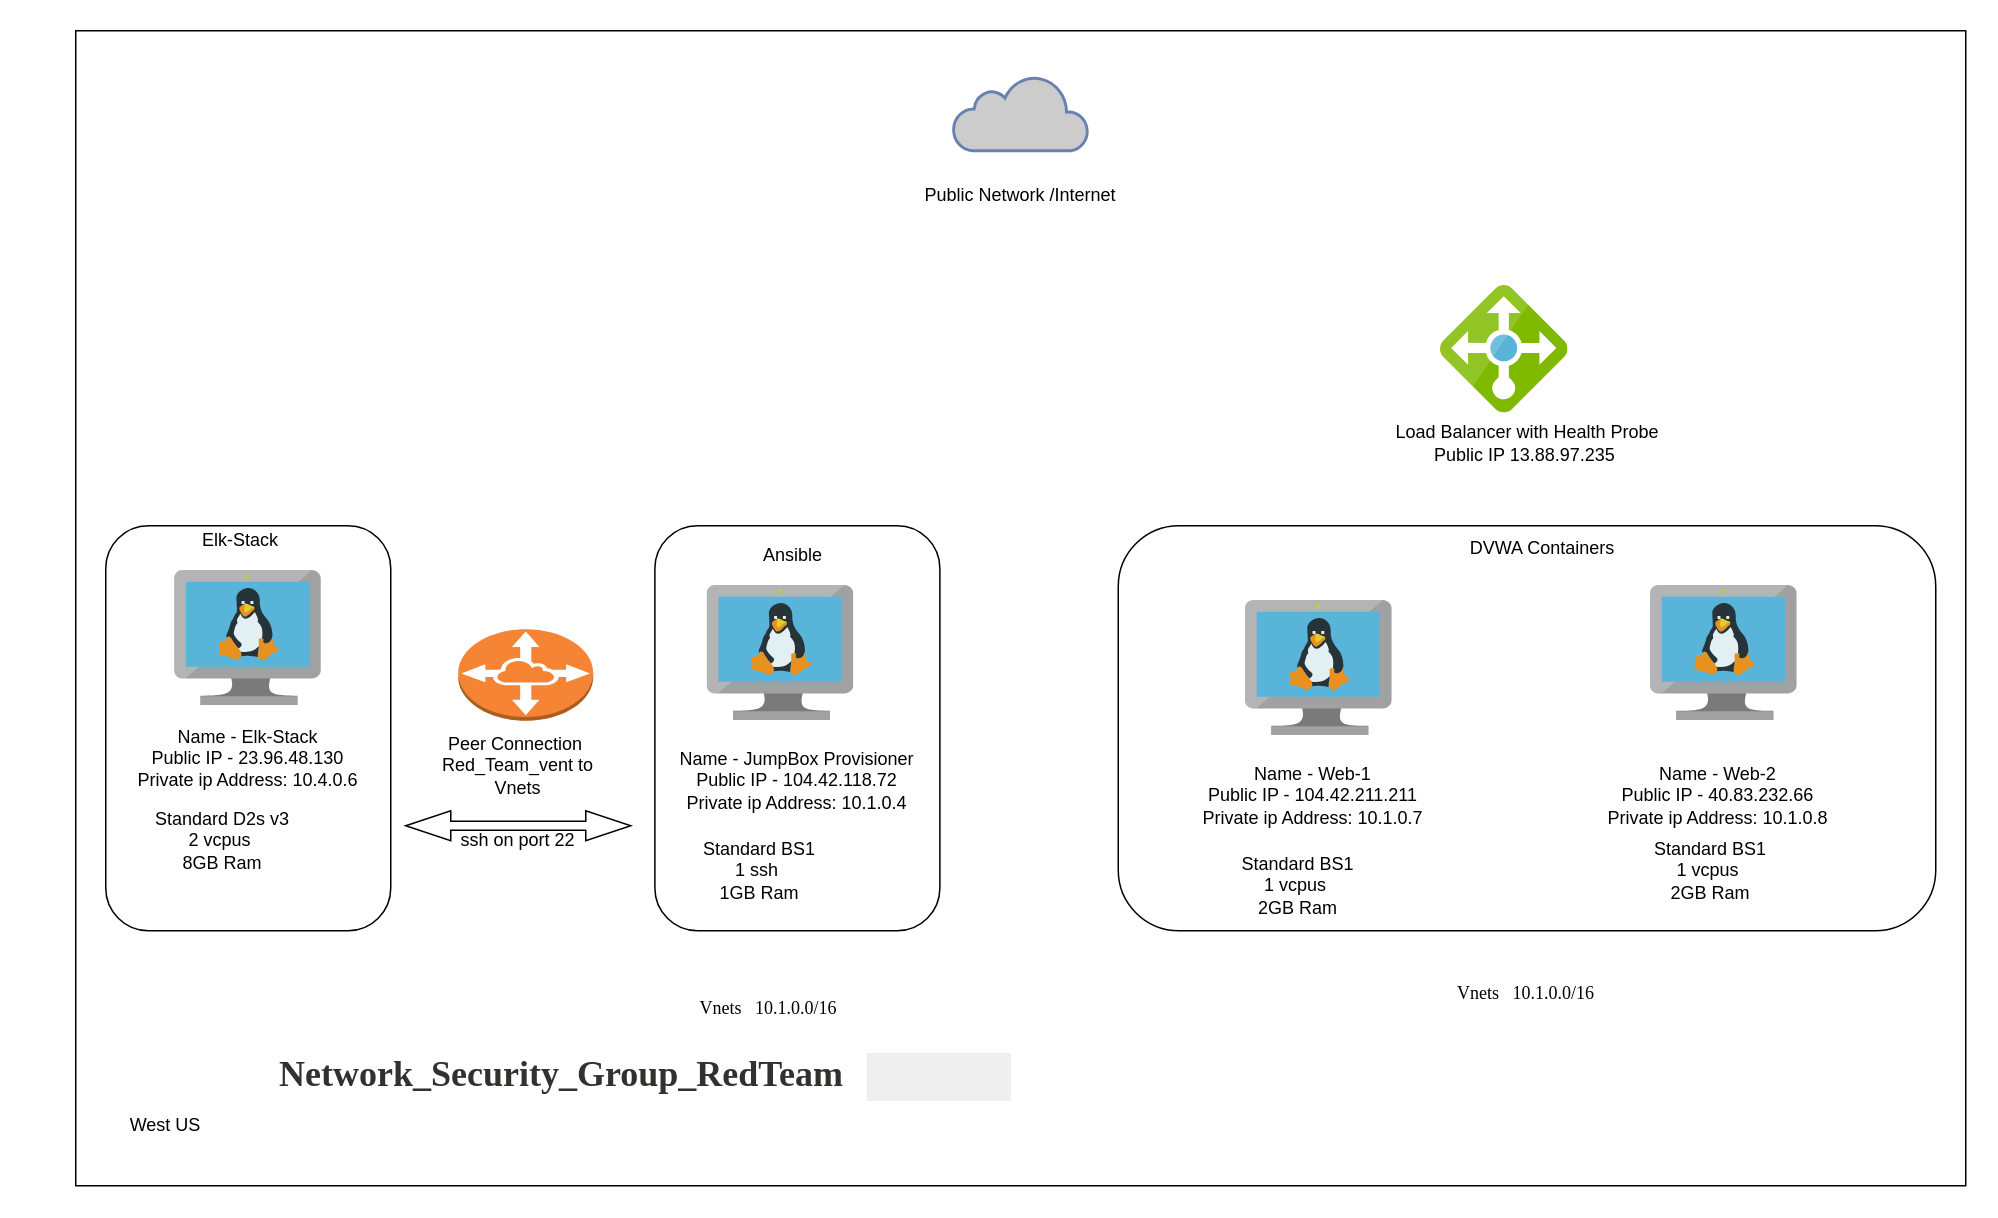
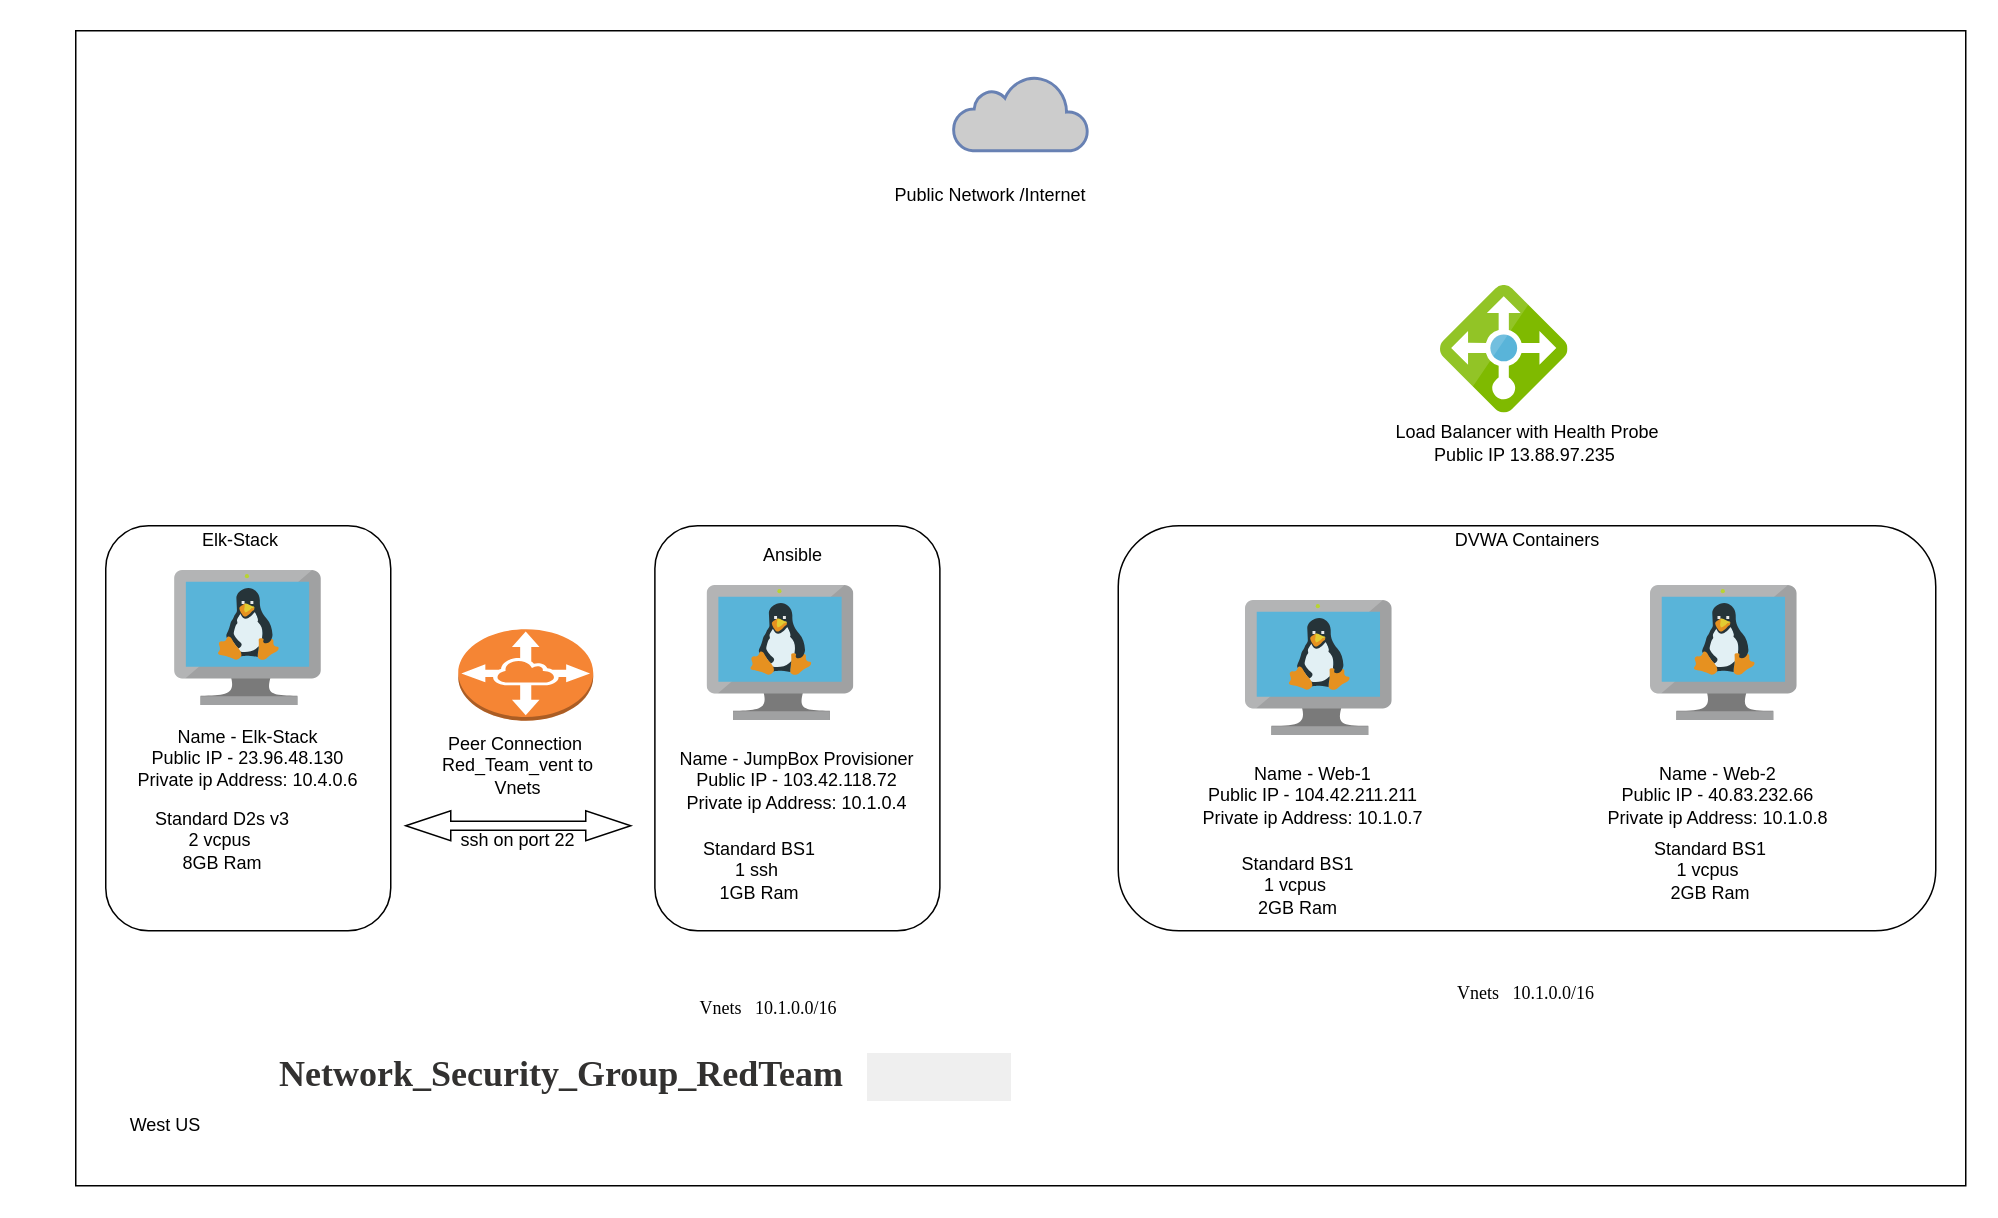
node "Public Network /Internet": moved (1021, 196) -> (991, 196)
node "DVWA Containers": moved (1542, 548) -> (1527, 541)
node "Name - JumpBox Provisioner Public IP - 104.42.118.72 Private ip Address: 10.1.0.4": label "Name - JumpBox Provisioner Public IP - 104.42.118.72 Private ip Address: 10.1.0.4" -> "Name - JumpBox Provisioner Public IP - 103.42.118.72 Private ip Address: 10.1.0.4"
